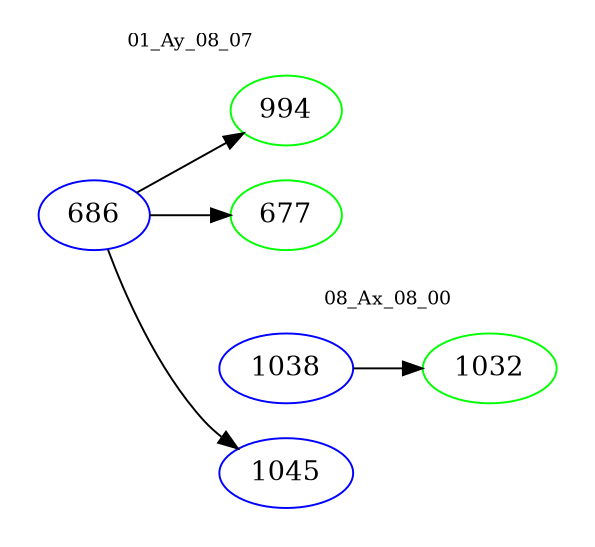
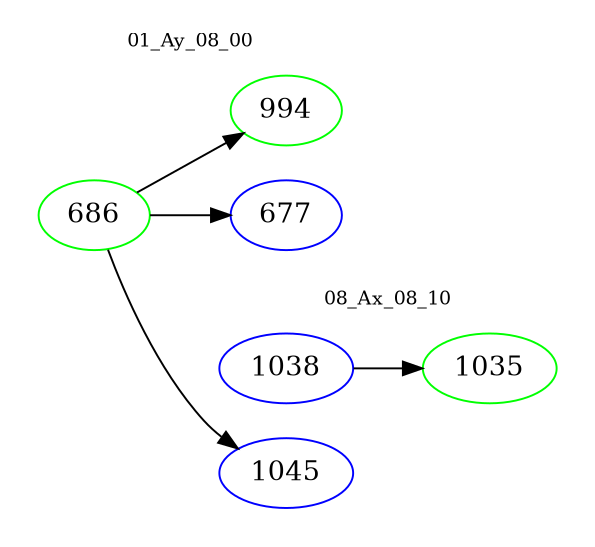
cluster "01_Ay_08_07": label "01_Ay_08_07" -> "01_Ay_08_00"
node "686": color blue -> green
node "677": color green -> blue
cluster "08_Ax_08_00": label "08_Ax_08_00" -> "08_Ax_08_10"
node "1032": label "1032" -> "1035"
